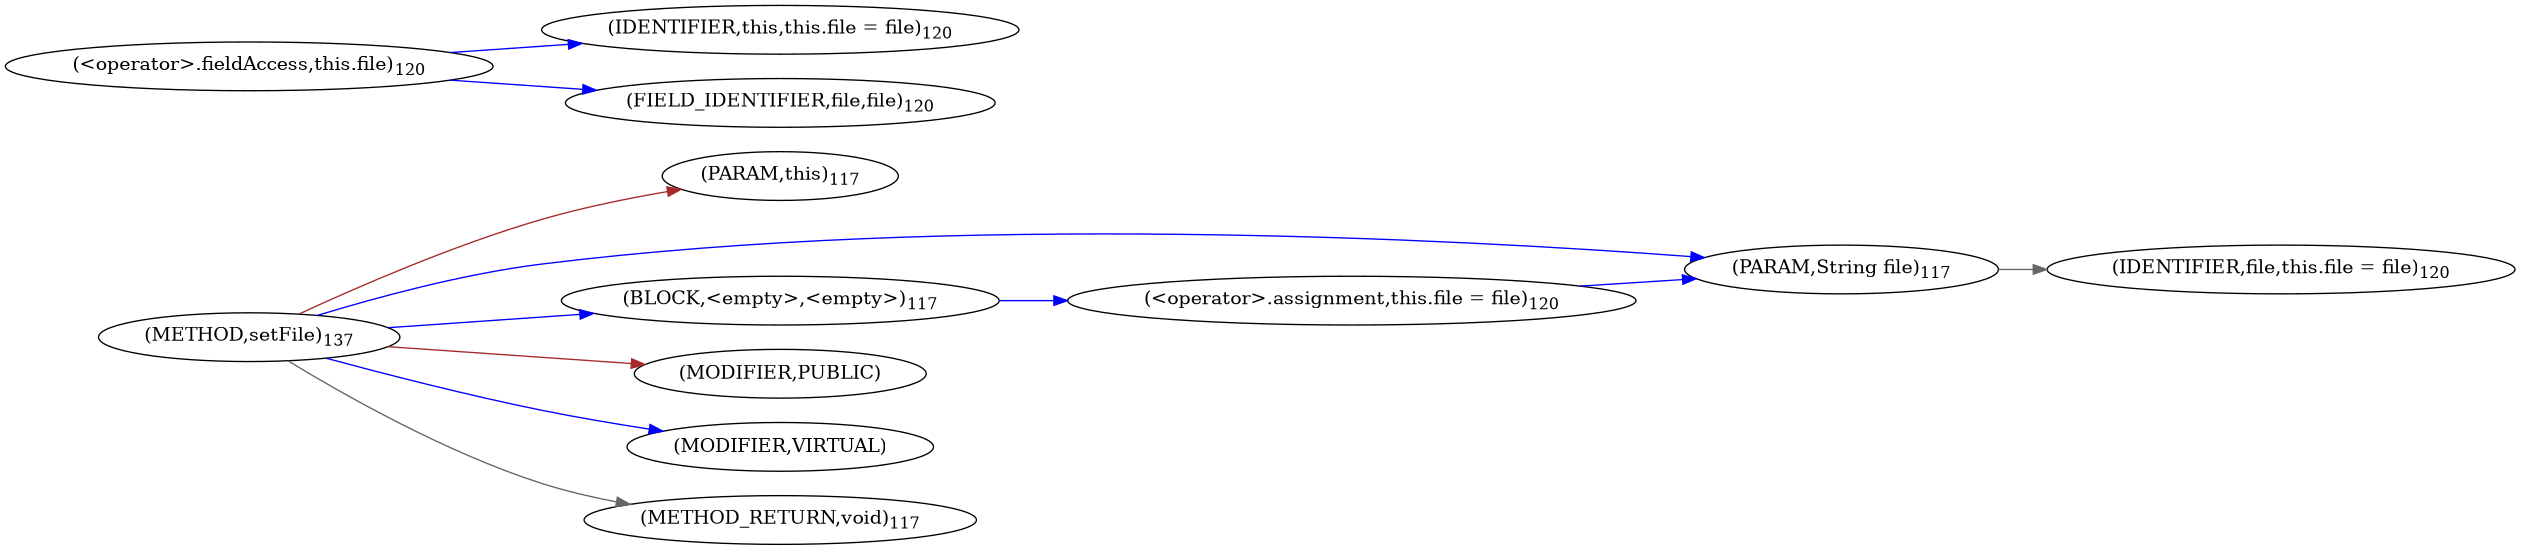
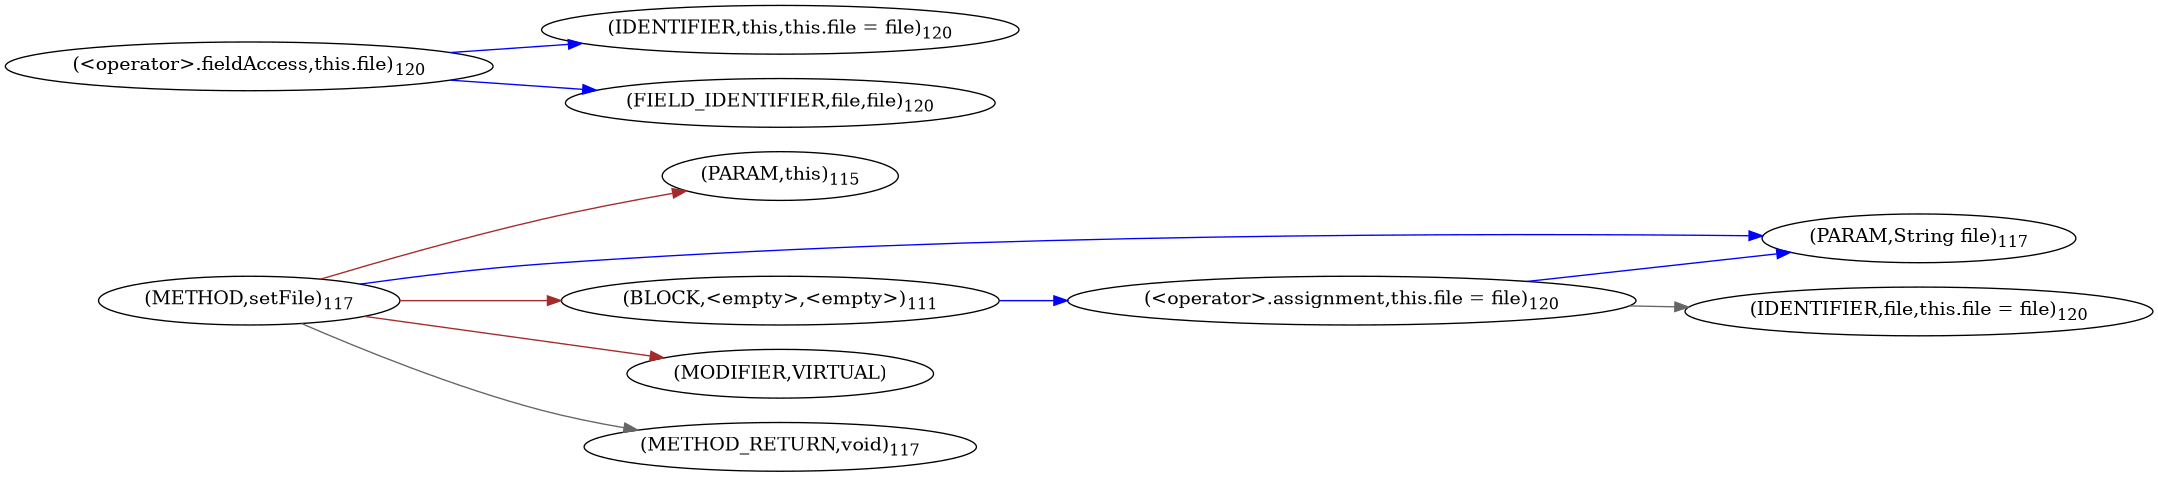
node "(PARAM,this)": text "117" -> "115"
edge "(PARAM,String file)" -> "(IDENTIFIER,file,this.file = file)": now "(<operator>.assignment,this.file = file)" -> "(IDENTIFIER,file,this.file = file)"
node "(BLOCK,<empty>,<empty>)": text "117" -> "111"
edge "(METHOD,setFile)" -> "(BLOCK,<empty>,<empty>)": color blue -> brown
node "(METHOD,setFile)": text "137" -> "117"
node "(MODIFIER,PUBLIC)": removed
edge "(METHOD,setFile)" -> "(MODIFIER,VIRTUAL)": color blue -> brown
